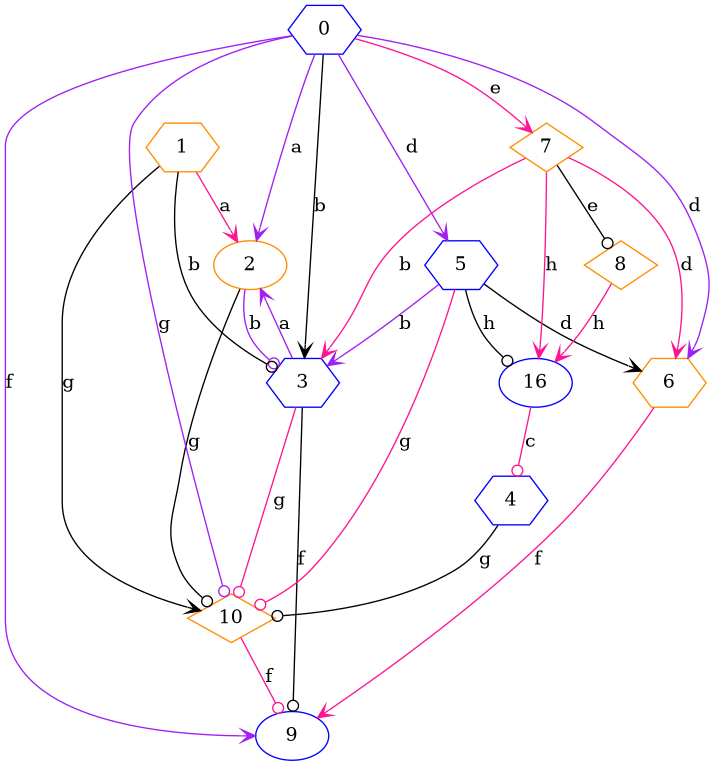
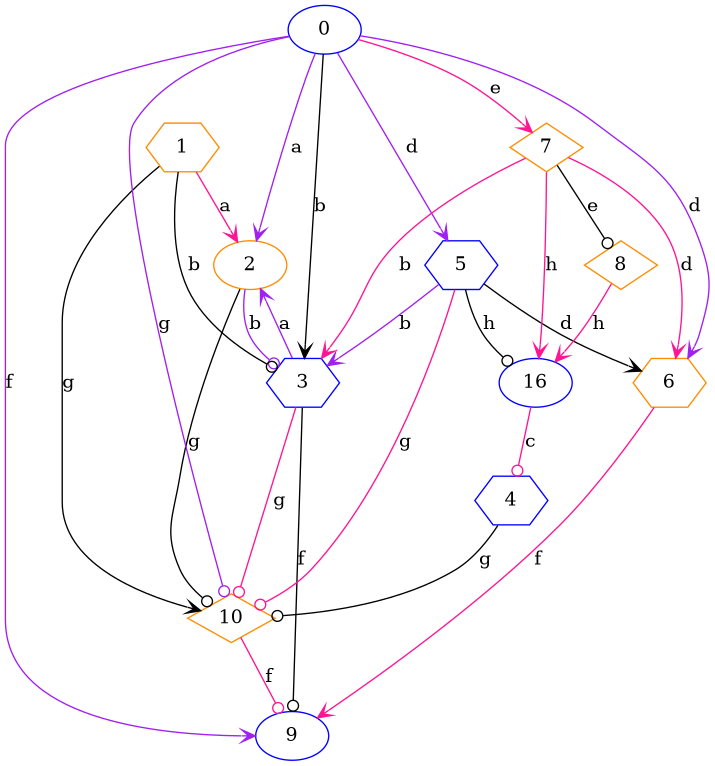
node "0": shape hexagon -> ellipse
